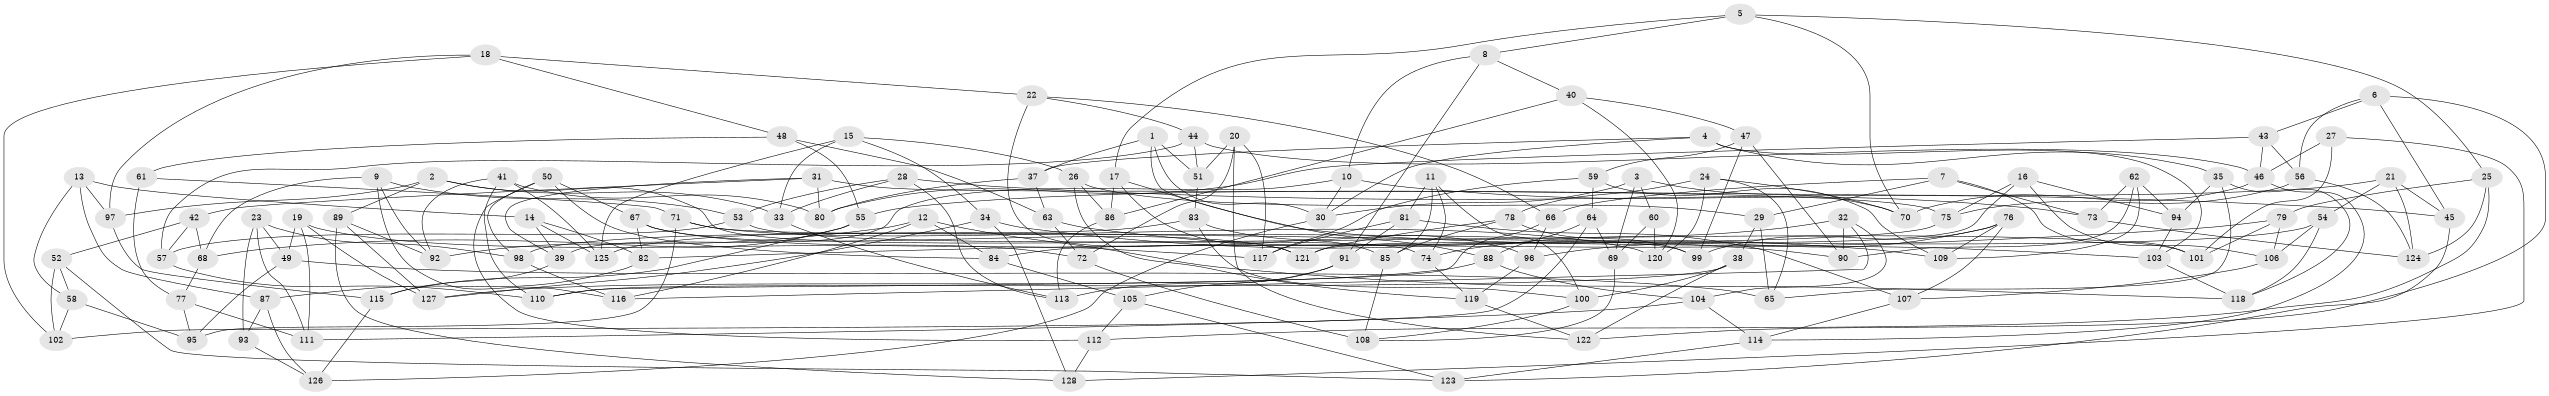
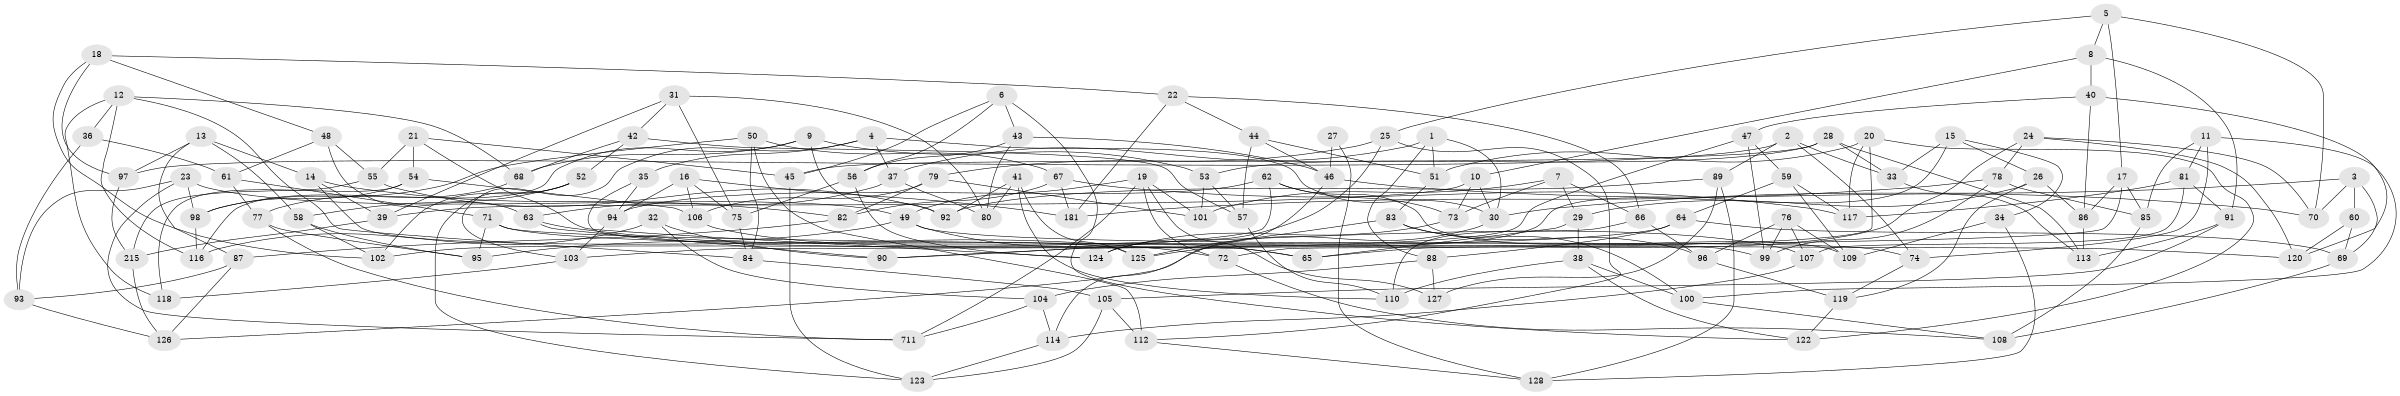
node "36": added
edge "27" -- "101": now "19" -- "101"
edge "35" -- "118": removed
edge "32" -- "74": now "49" -- "74"
node "121": label "121" -> "181"
edge "34" -- "127": removed
node "115": label "115" -> "215"
node "111": label "111" -> "711"
